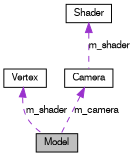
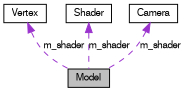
edge "Camera" -> "Shader": now "Model" -> "Shader"
edge "Model" -> "Camera": label "m_camera" -> "m_shader"
